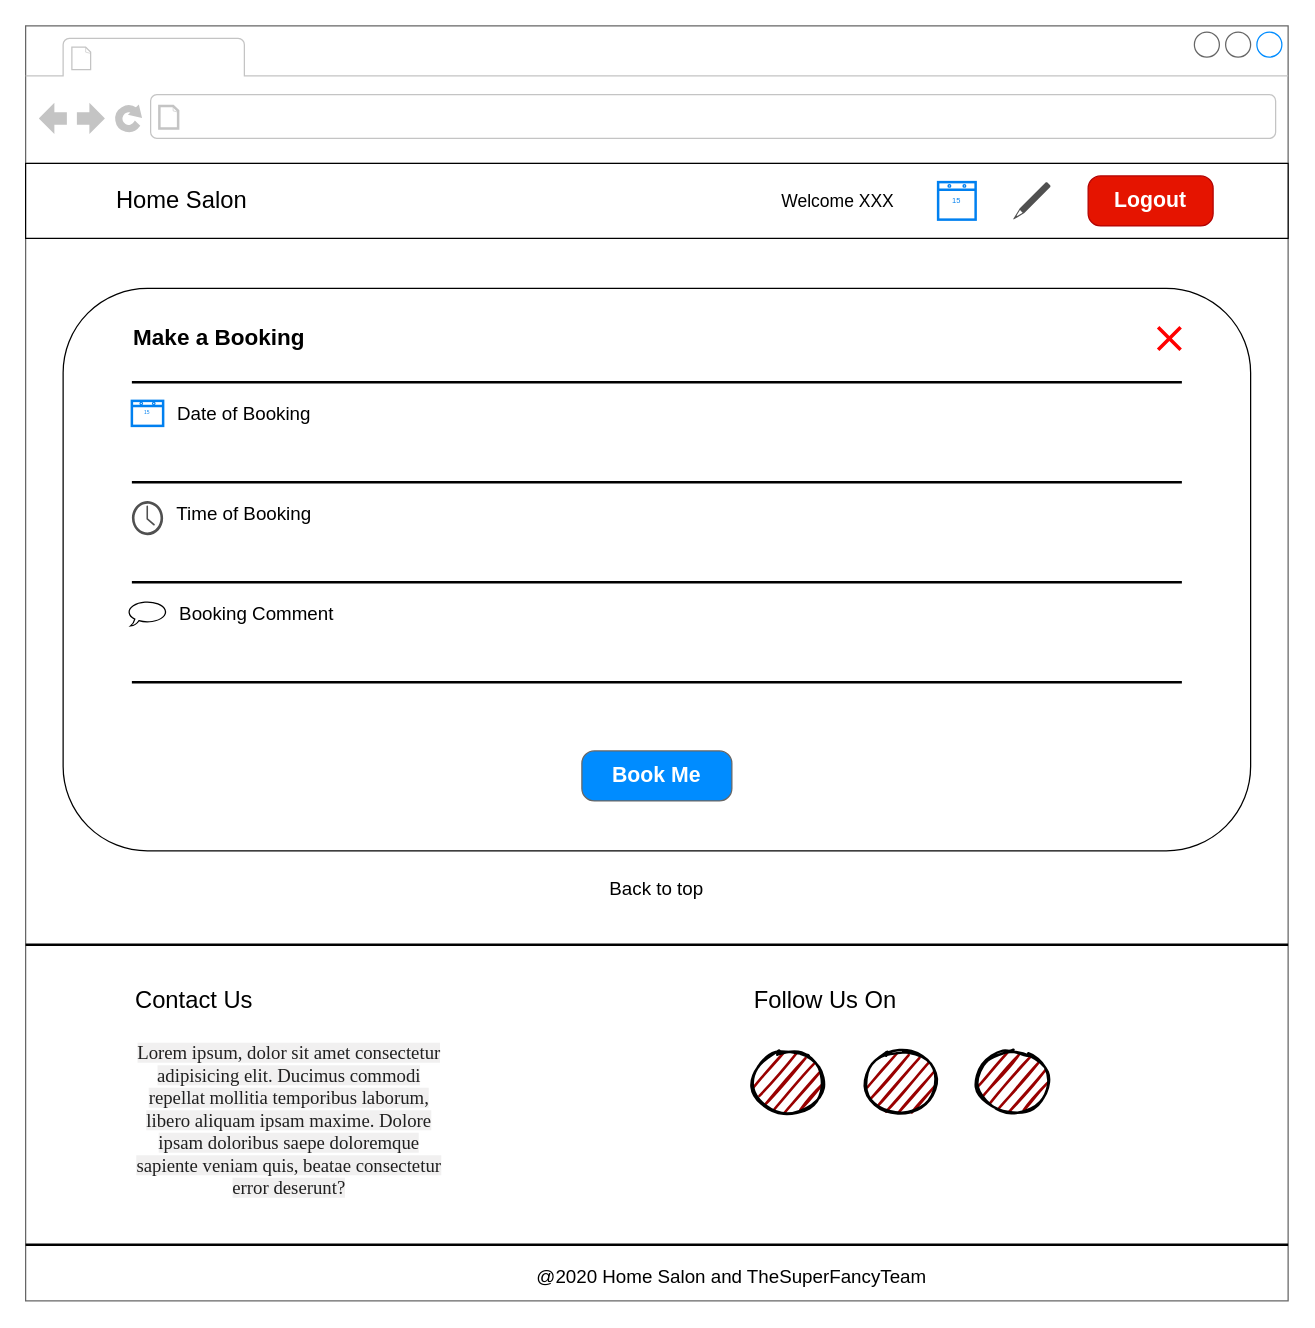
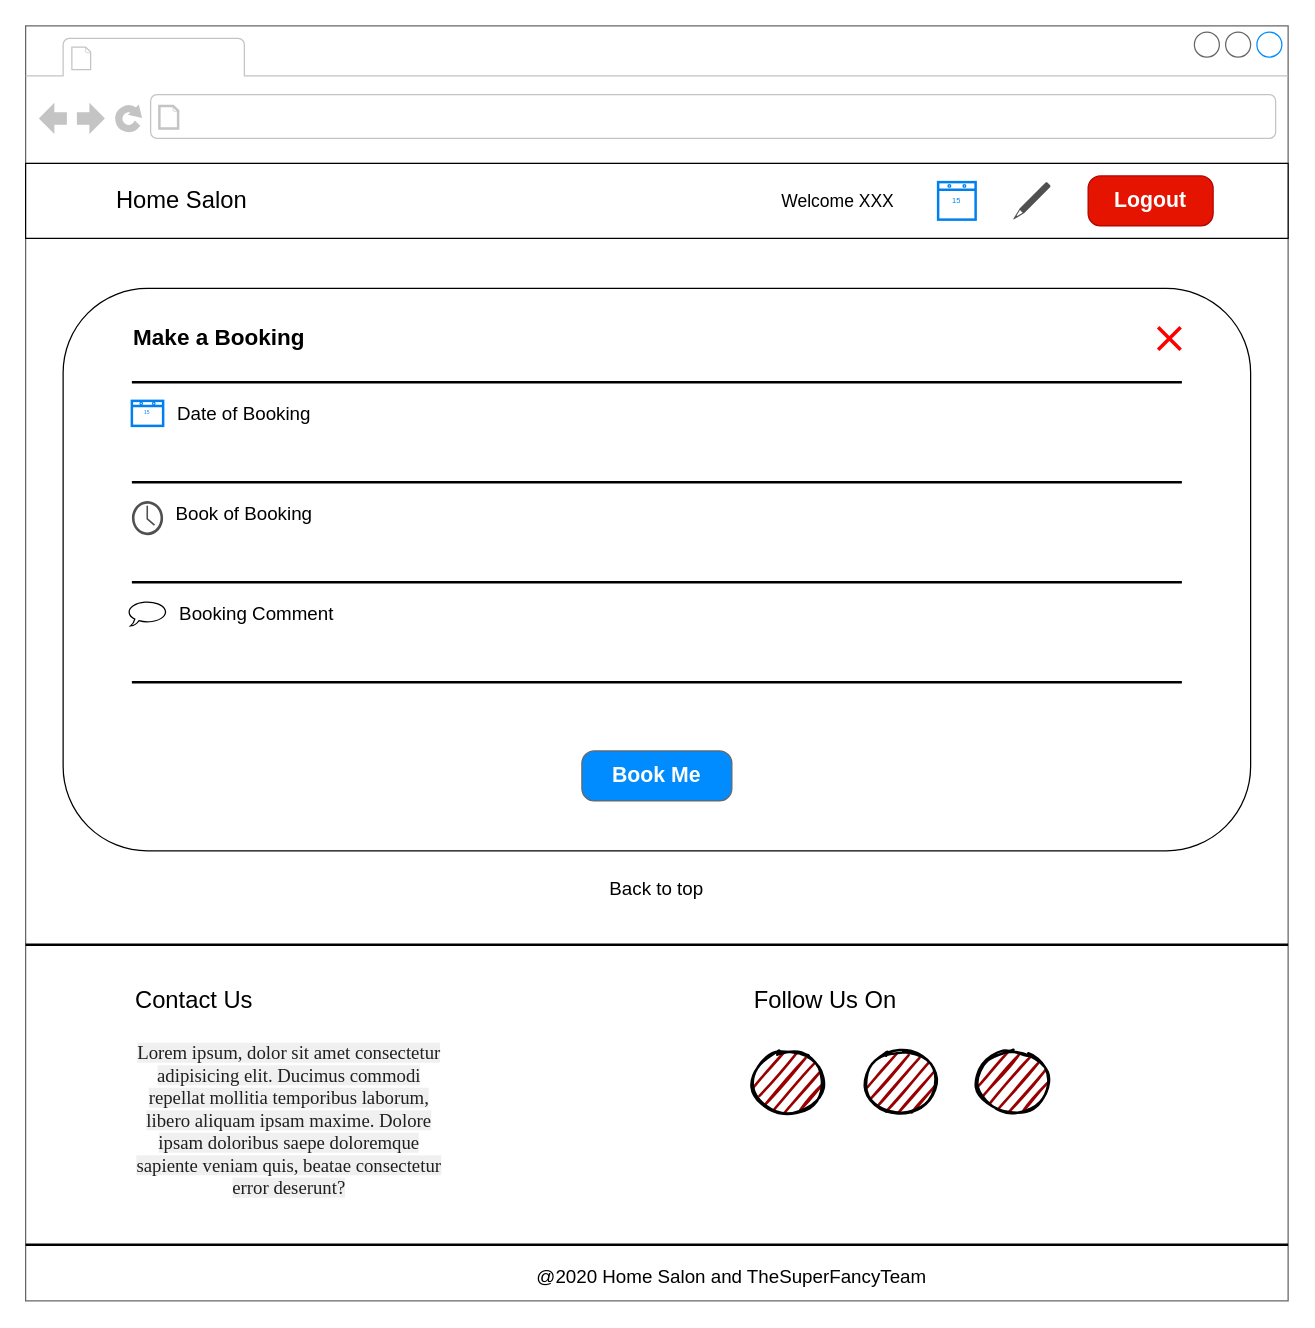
node "Time of Booking": label "Time of Booking" -> "Book of Booking"
